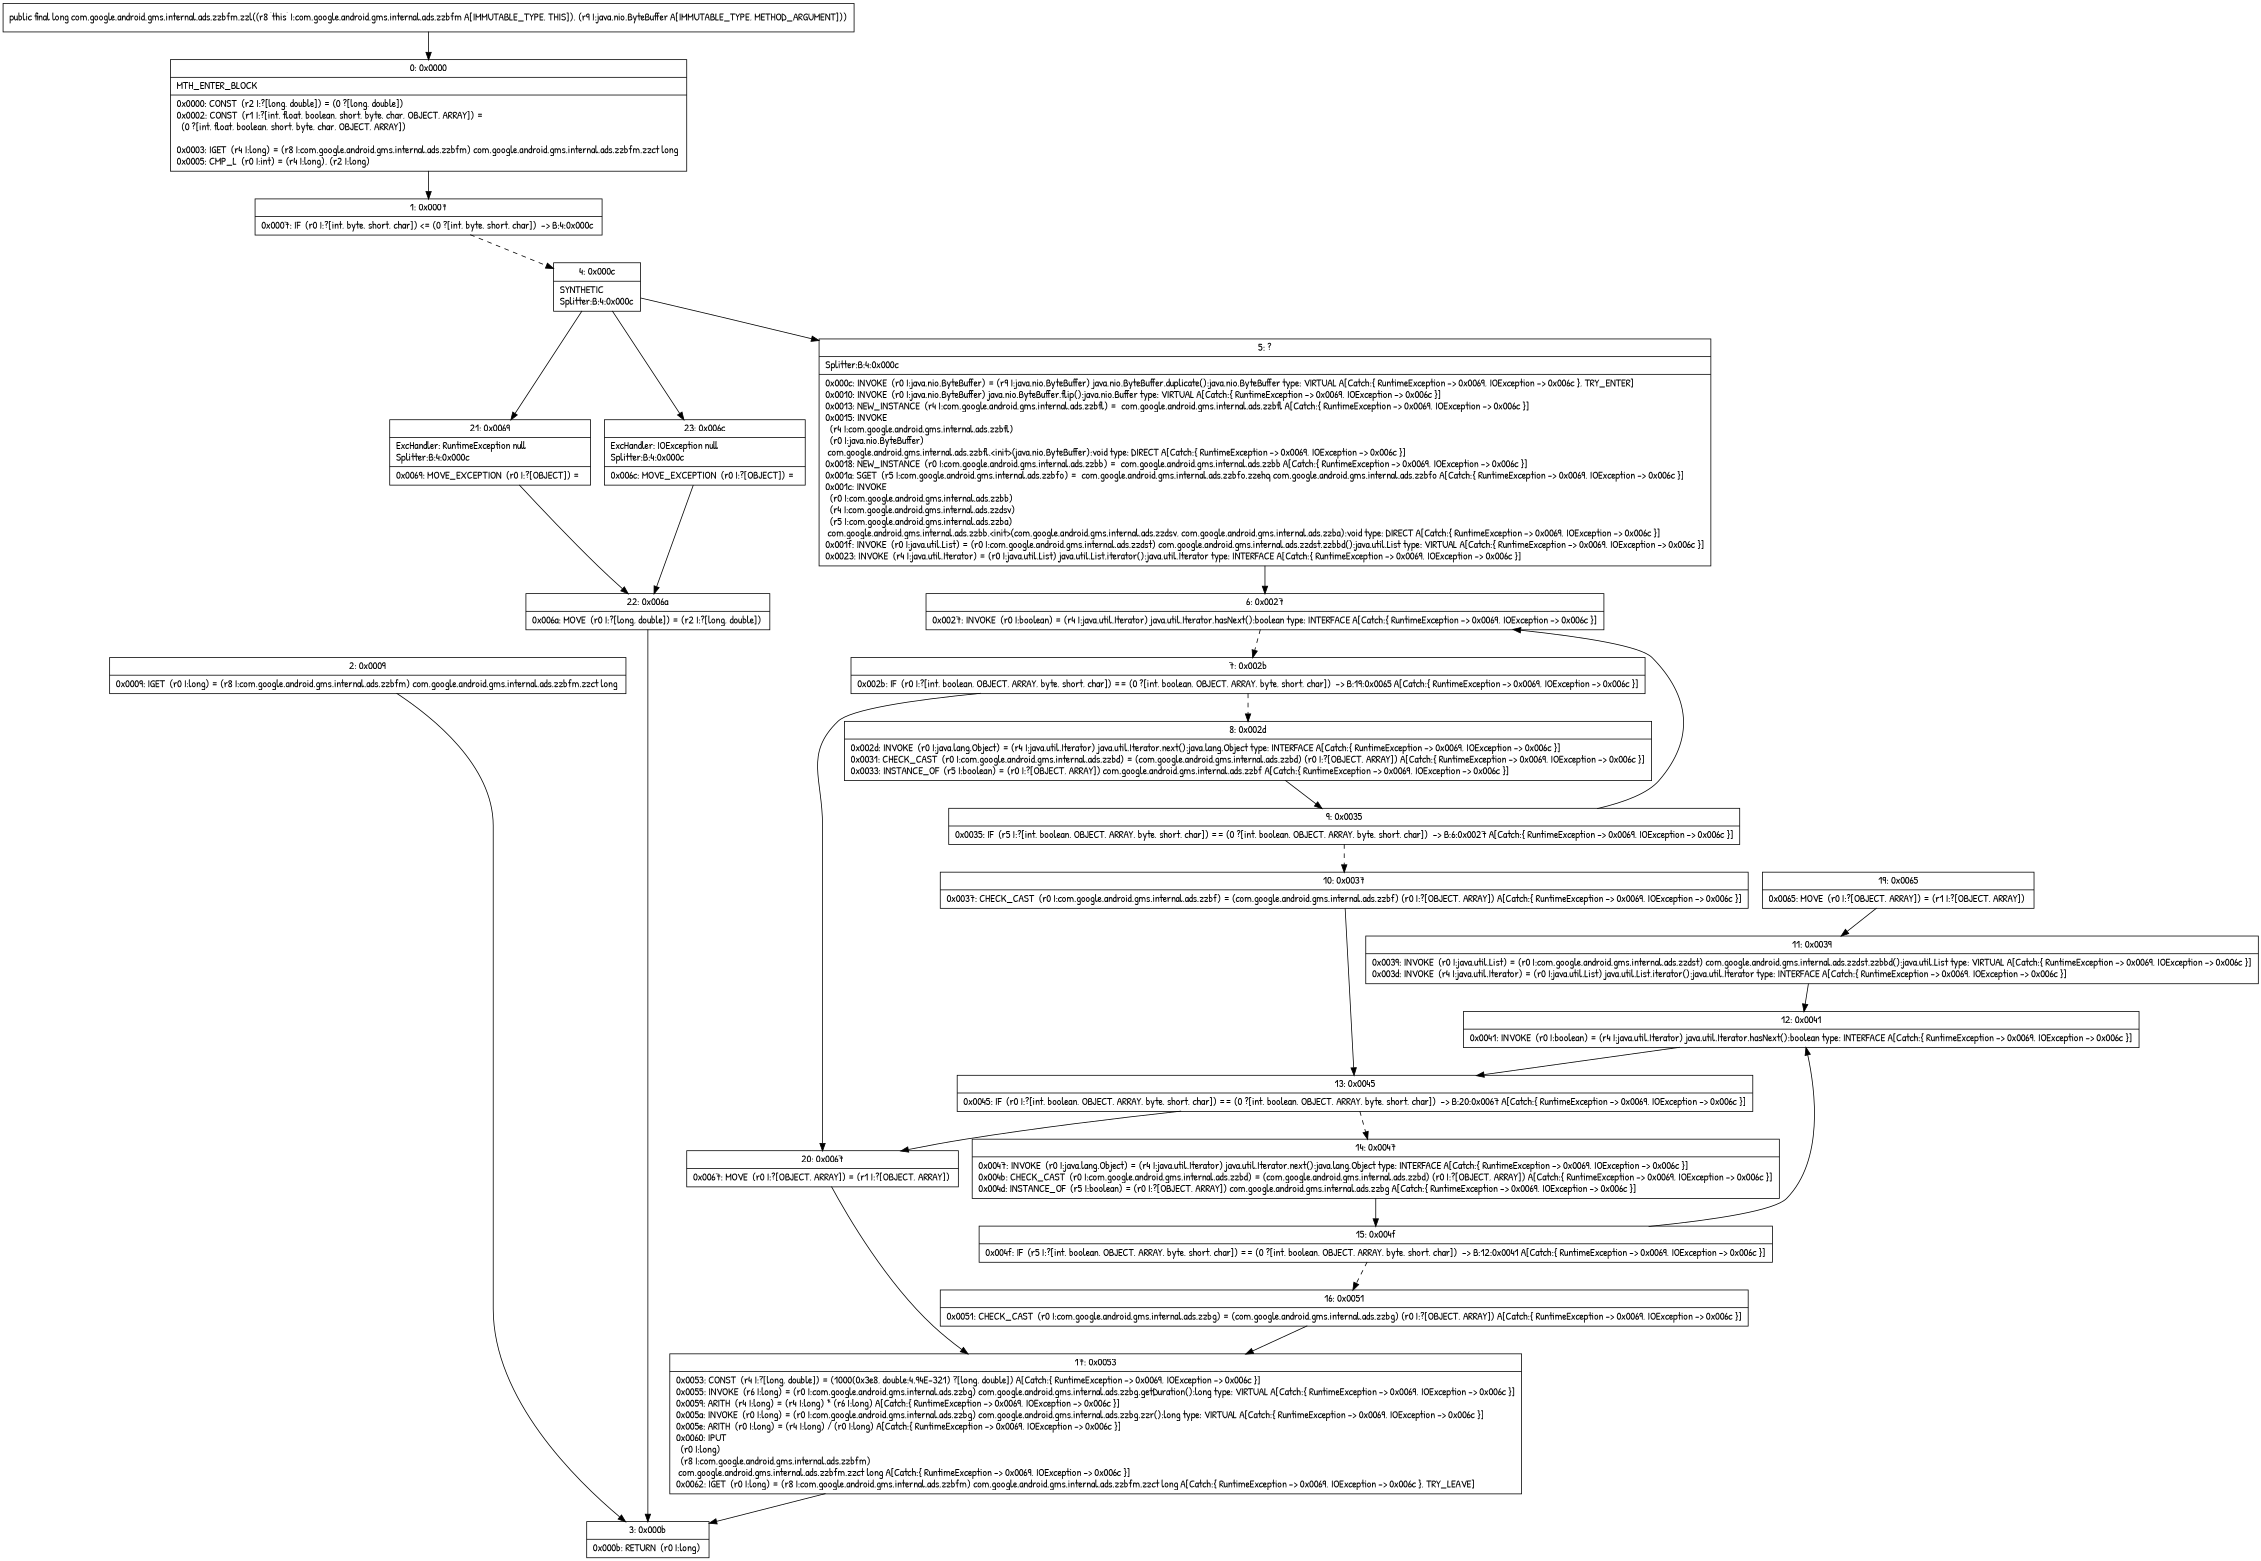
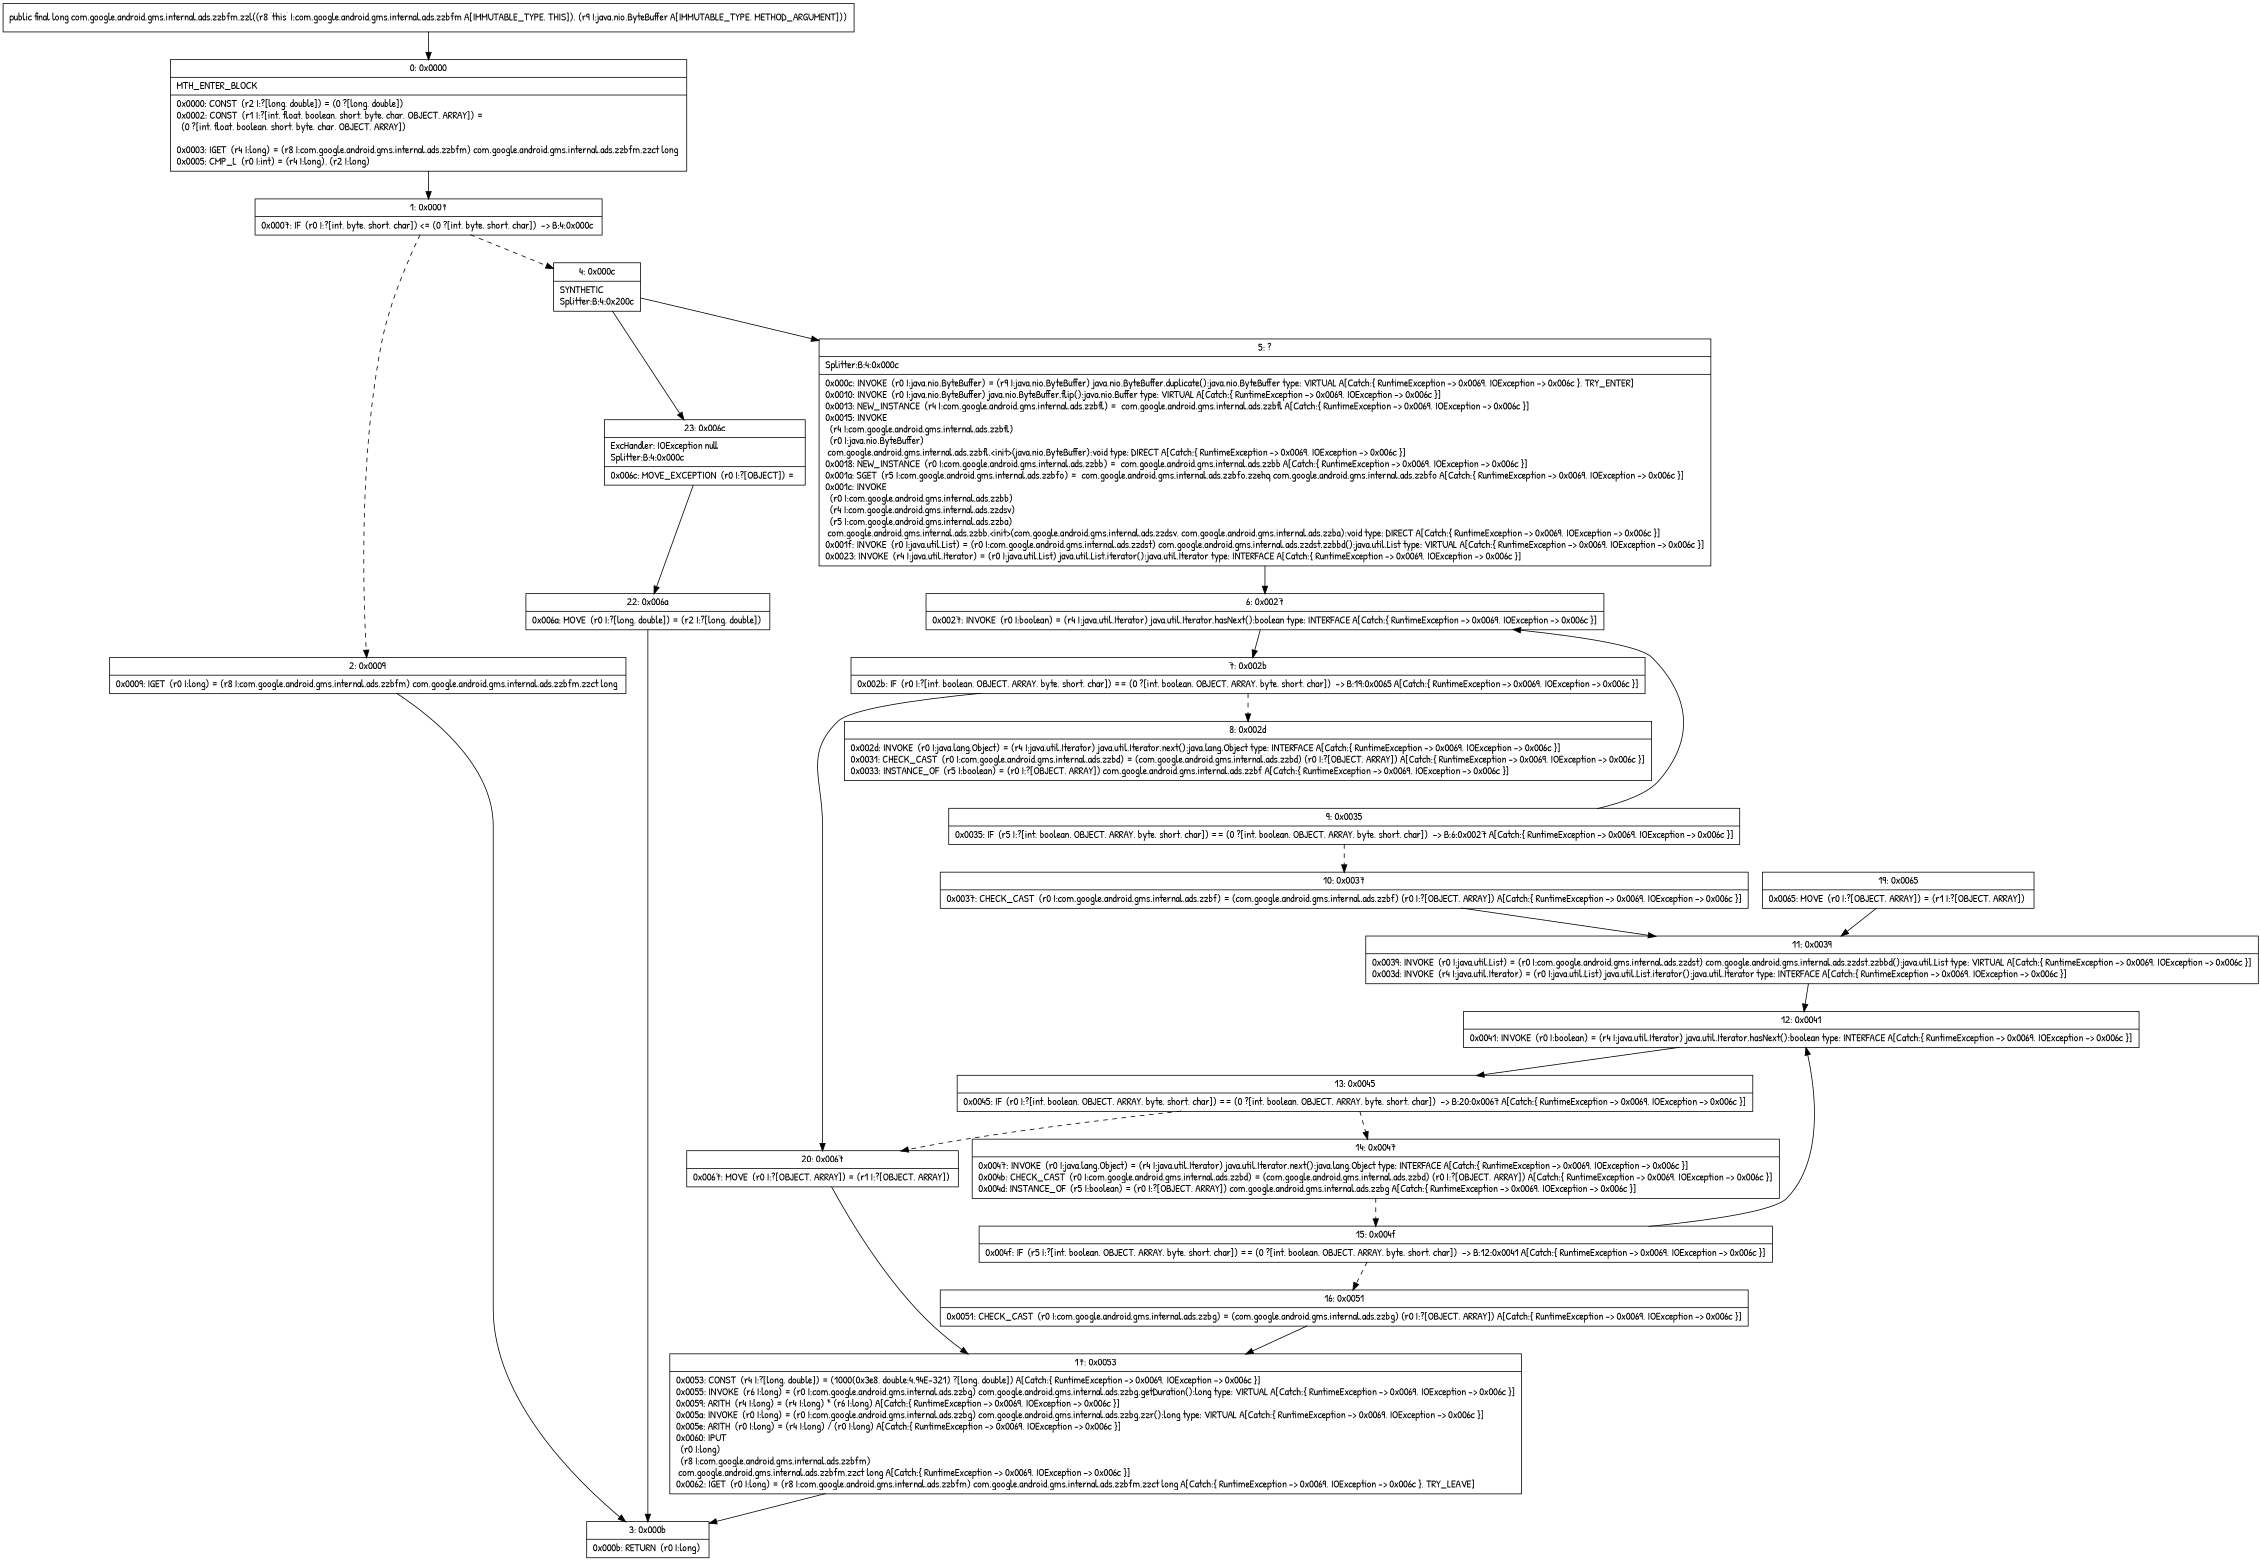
node "4: 0x000c": text "Splitter:B:4:0x000c" -> "Splitter:B:4:0x200c"
edge "1: 0x0007" -> "2: 0x0009": added
node "21: 0x0069": removed
edge "6: 0x0027" -> "7: 0x002b": style dashed -> solid
edge "8: 0x002d" -> "9: 0x0035": removed
edge "10: 0x0037" -> "13: 0x0045": now "10: 0x0037" -> "11: 0x0039"
edge "13: 0x0045" -> "20: 0x0067": style solid -> dashed
edge "14: 0x0047" -> "15: 0x004f": style solid -> dashed
